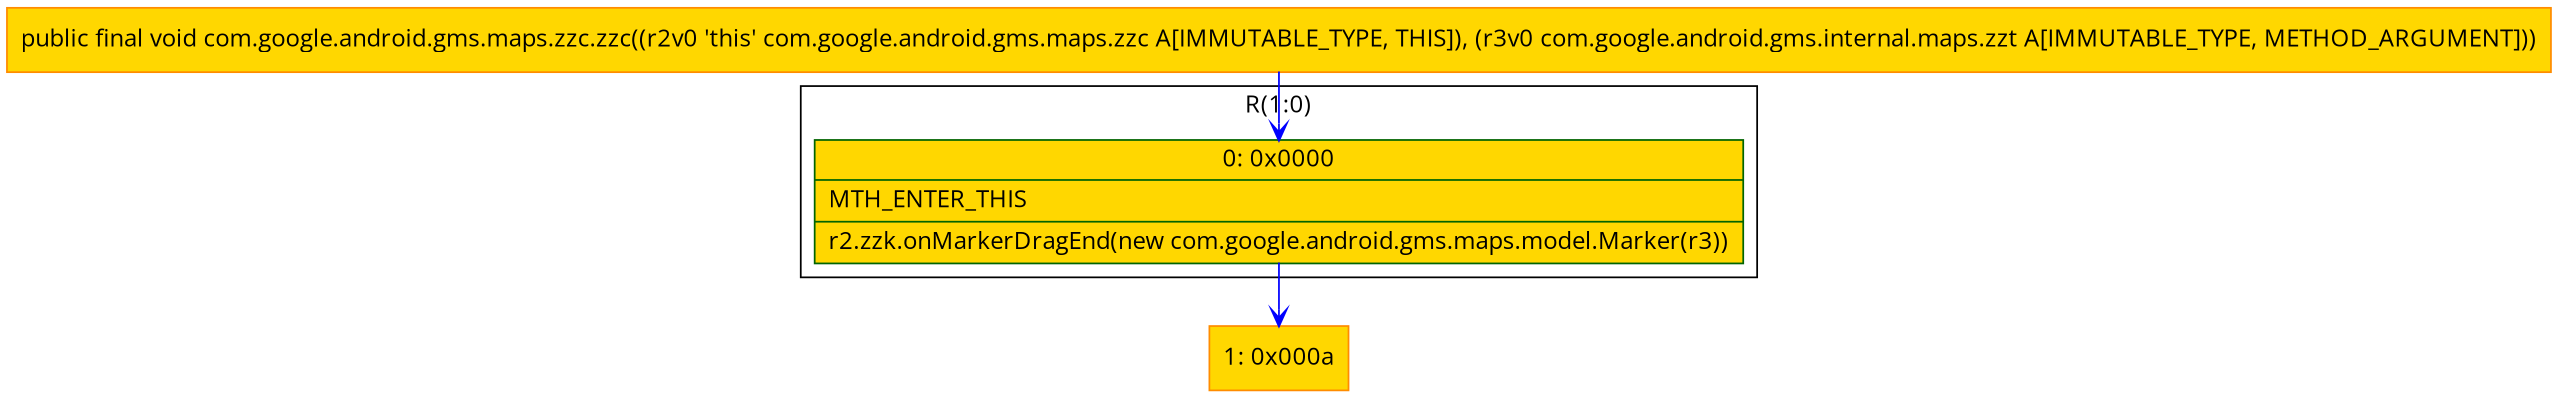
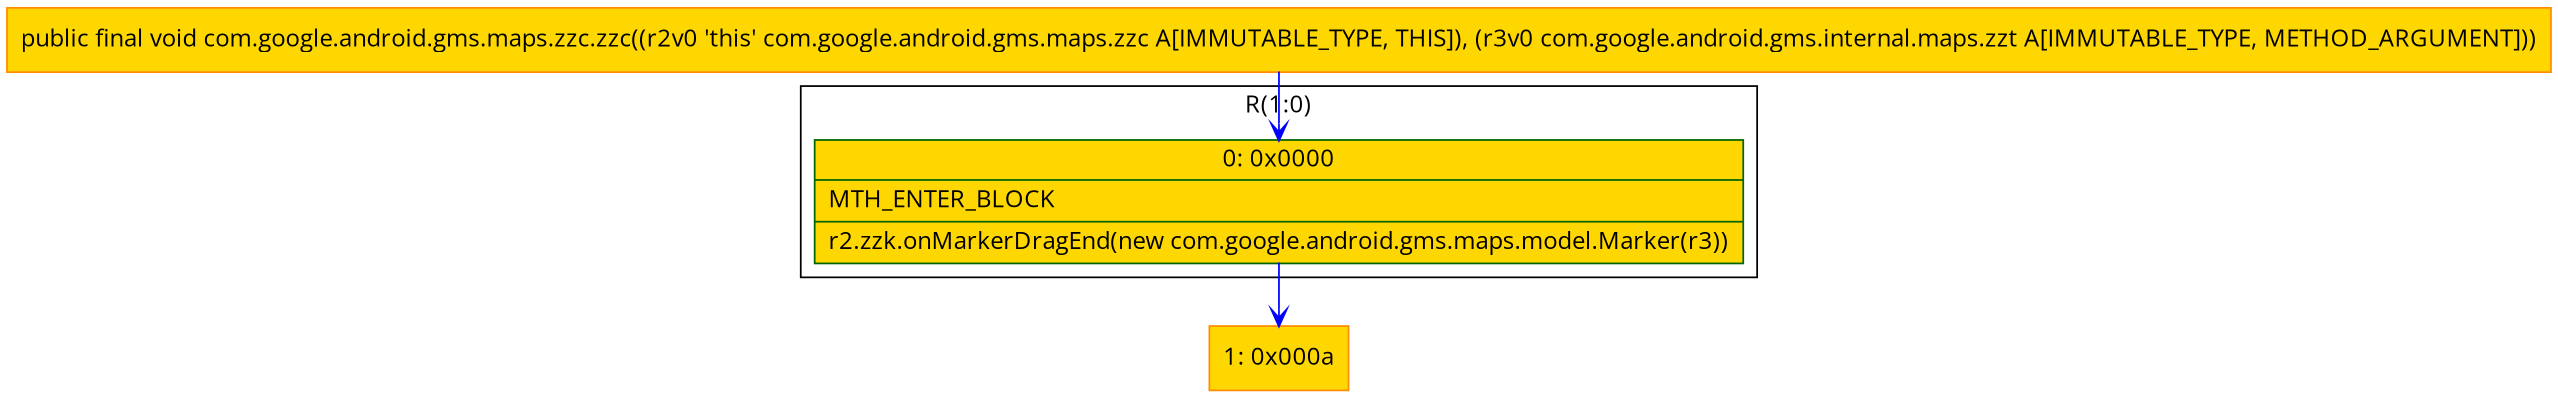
node "0: 0x0000": text "MTH_ENTER_THIS" -> "MTH_ENTER_BLOCK"
